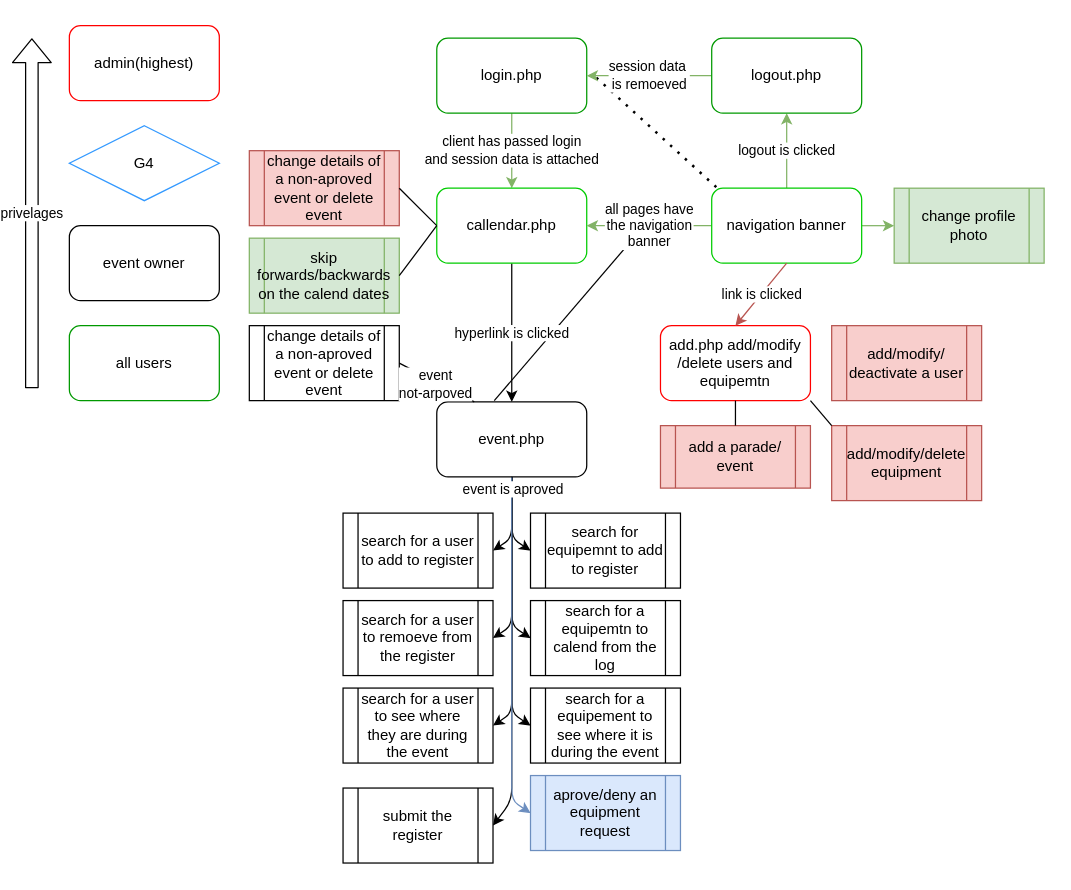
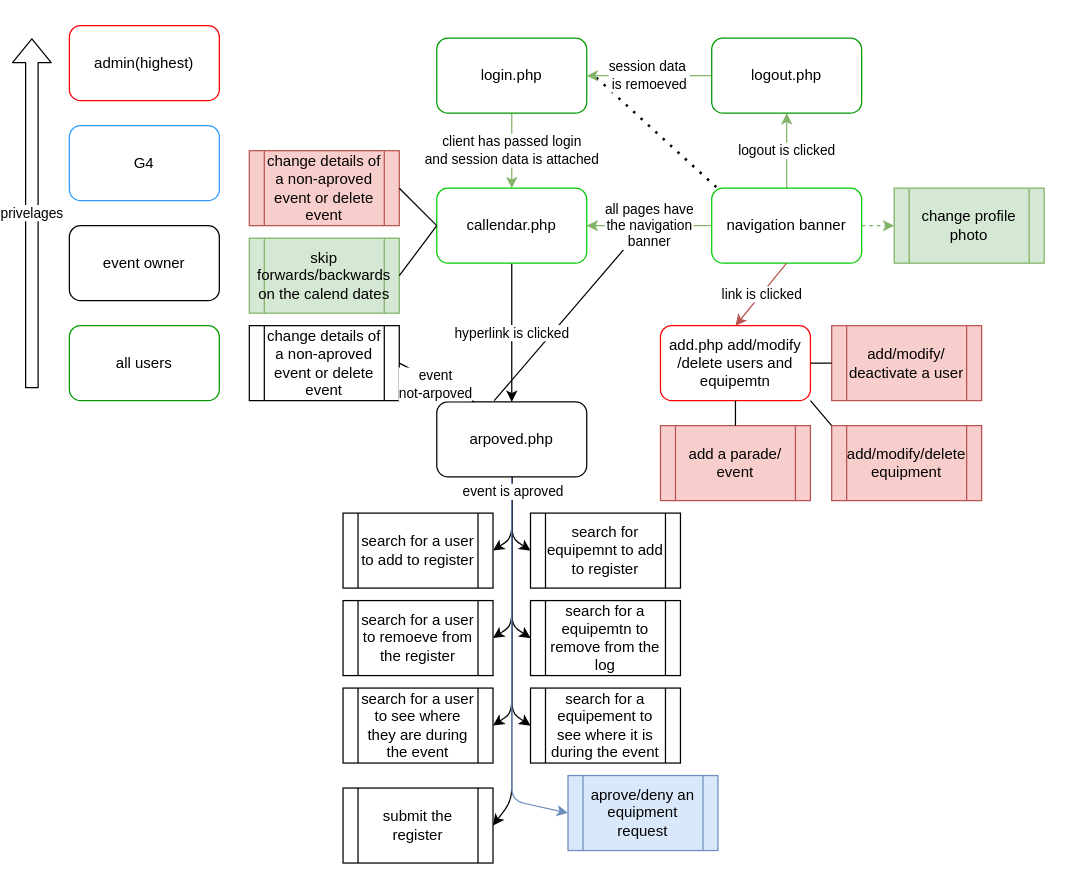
node "G4": shape diamond -> rounded rectangle
edge "navigation banner" -> "change profile photo": style solid -> dashed
edge "add.php add/modify /delete users and equipemtn" -- "add/modify/ deactivate a user": added
node "event.php": label "event.php" -> "arpoved.php"
node "add a parade/ event": size 150x63 -> 150x75
node "search for a equipemtn to calend from the log": label "search for a equipemtn to calend from the log" -> "search for a equipemtn to remove from the log"
node "aprove/deny an equipment request": moved (606, 813) -> (643, 813)
